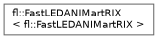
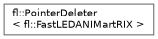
node "fl::FastLEDANIMartRIX < fl::FastLEDANIMartRIX >": label "fl::FastLEDANIMartRIX < fl::FastLEDANIMartRIX >" -> "fl::PointerDeleter < fl::FastLEDANIMartRIX >"
